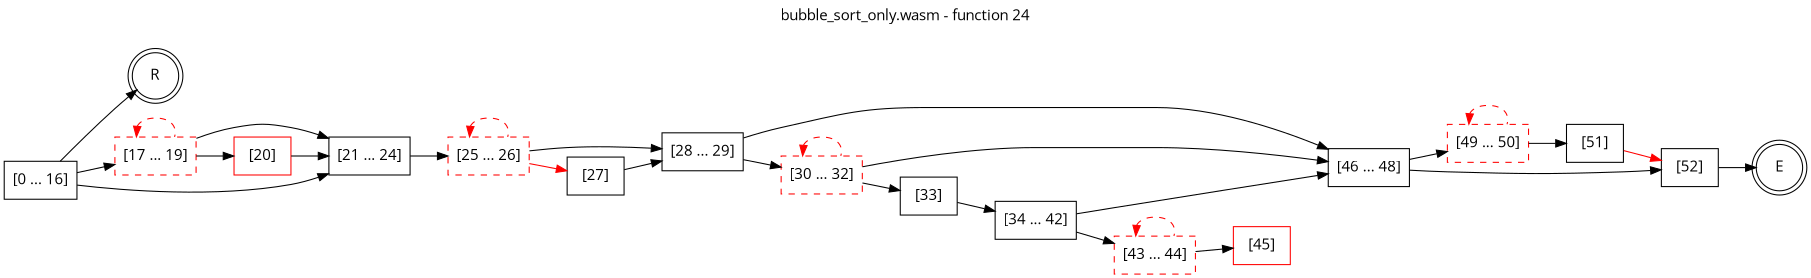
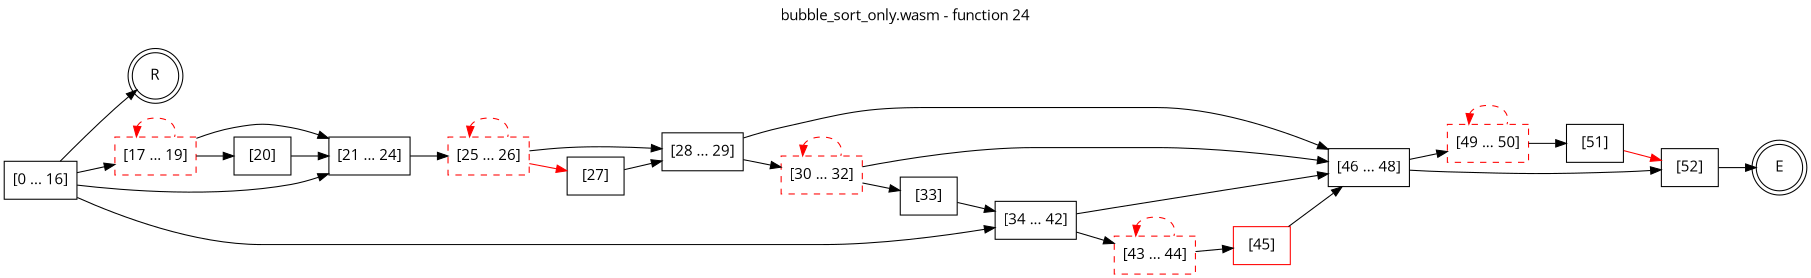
node "[20]": color red -> black
edge "[45]" -> "[46 ... 48]": added
edge "[0 ... 16]" -> "[34 ... 42]": added
